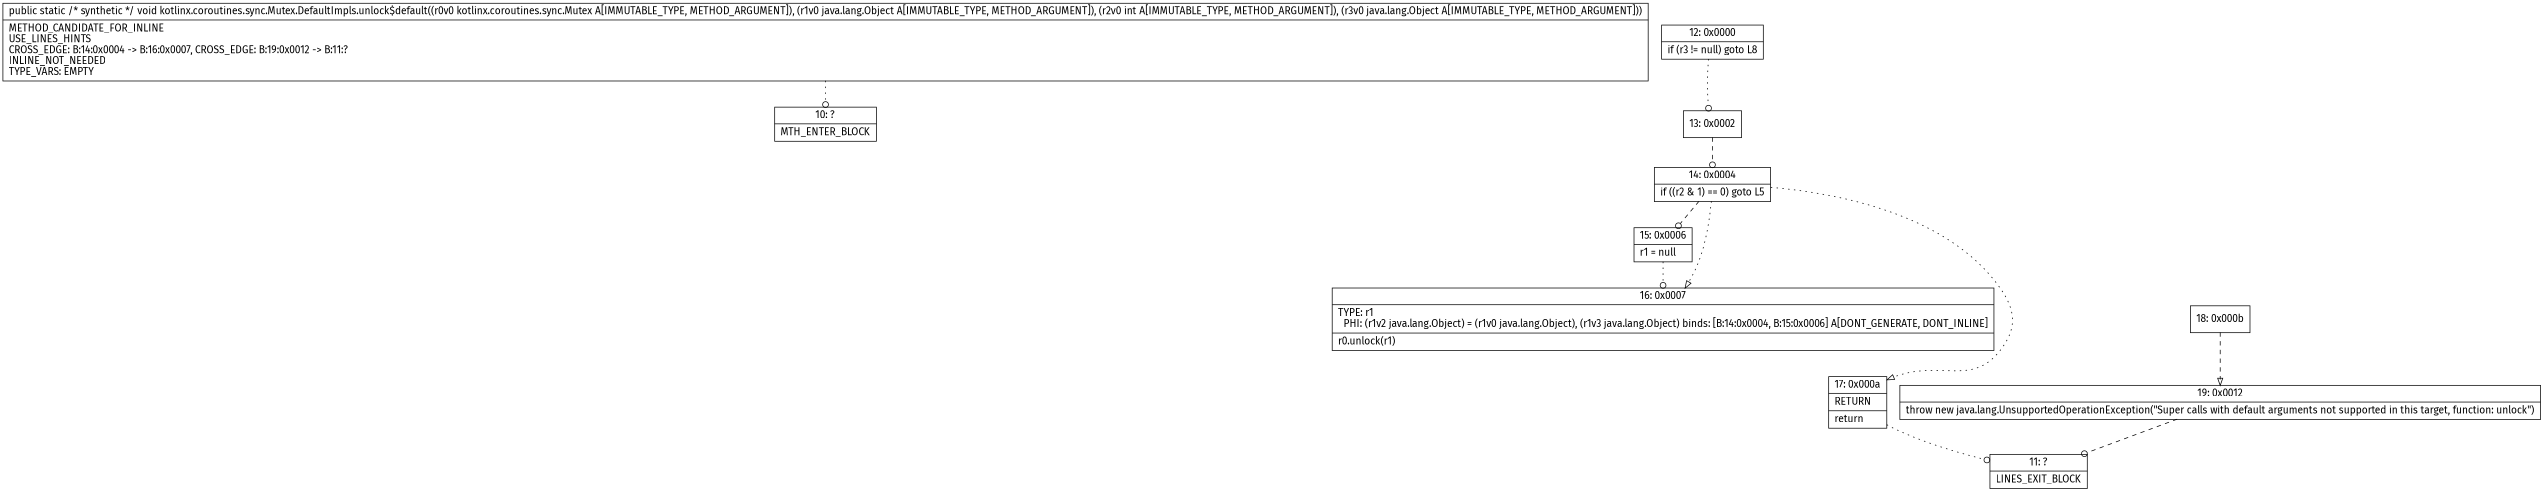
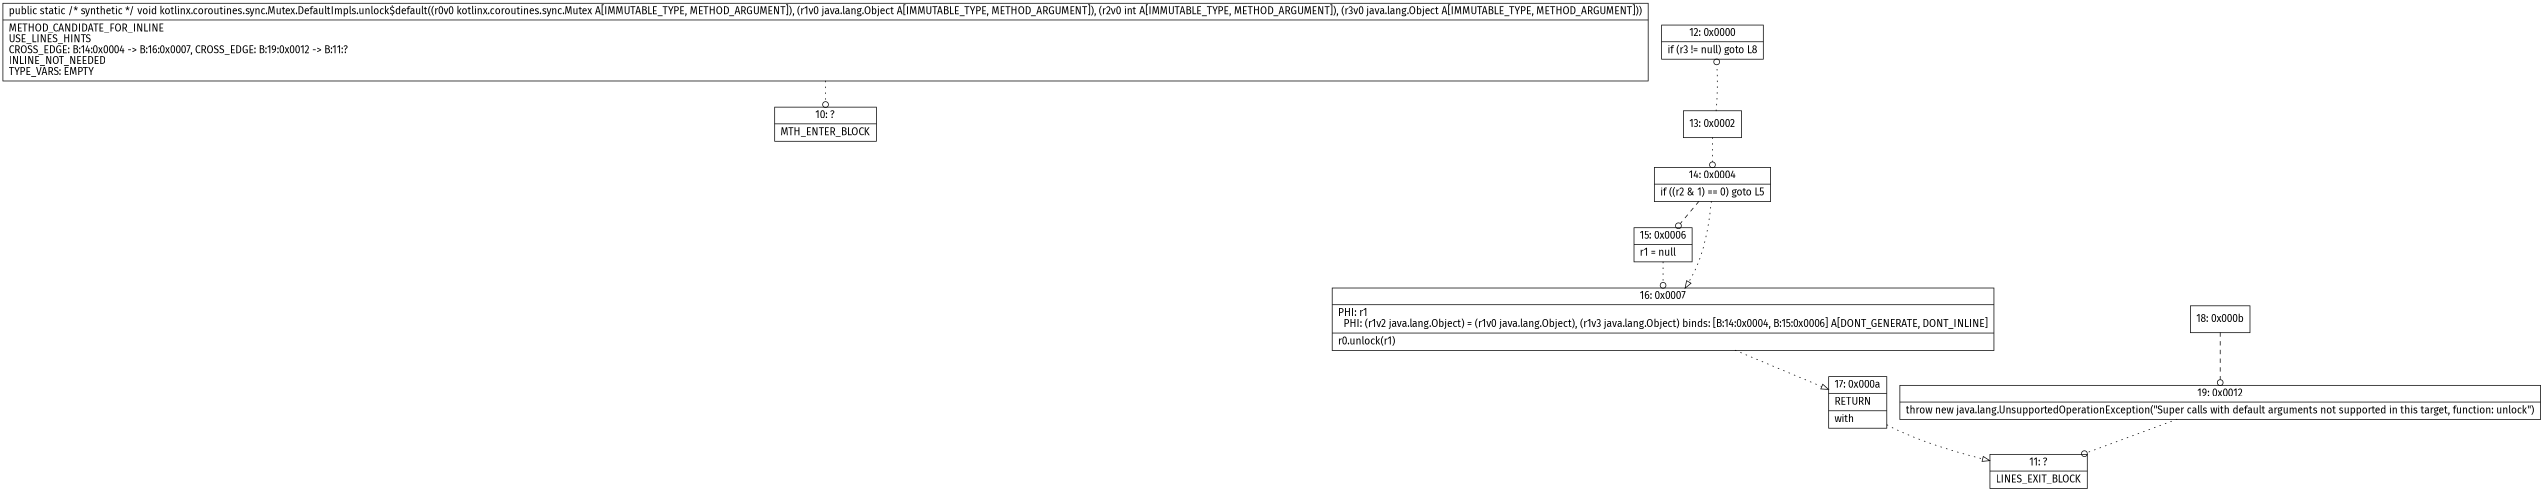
edge "12: 0x0000" -> "13: 0x0002": reversed
edge "13: 0x0002" -> "14: 0x0004": style dashed -> dotted
edge "14: 0x0004" -> "17: 0x000a": now "16: 0x0007" -> "17: 0x000a"
node "16: 0x0007": text "TYPE: r1" -> "PHI: r1"
edge "18: 0x000b" -> "19: 0x0012": arrowhead onormal -> odot
node "17: 0x000a": text "return" -> "with"
edge "19: 0x0012" -> "11: ?": style dashed -> dotted
edge "17: 0x000a" -> "11: ?": arrowhead odot -> onormal
